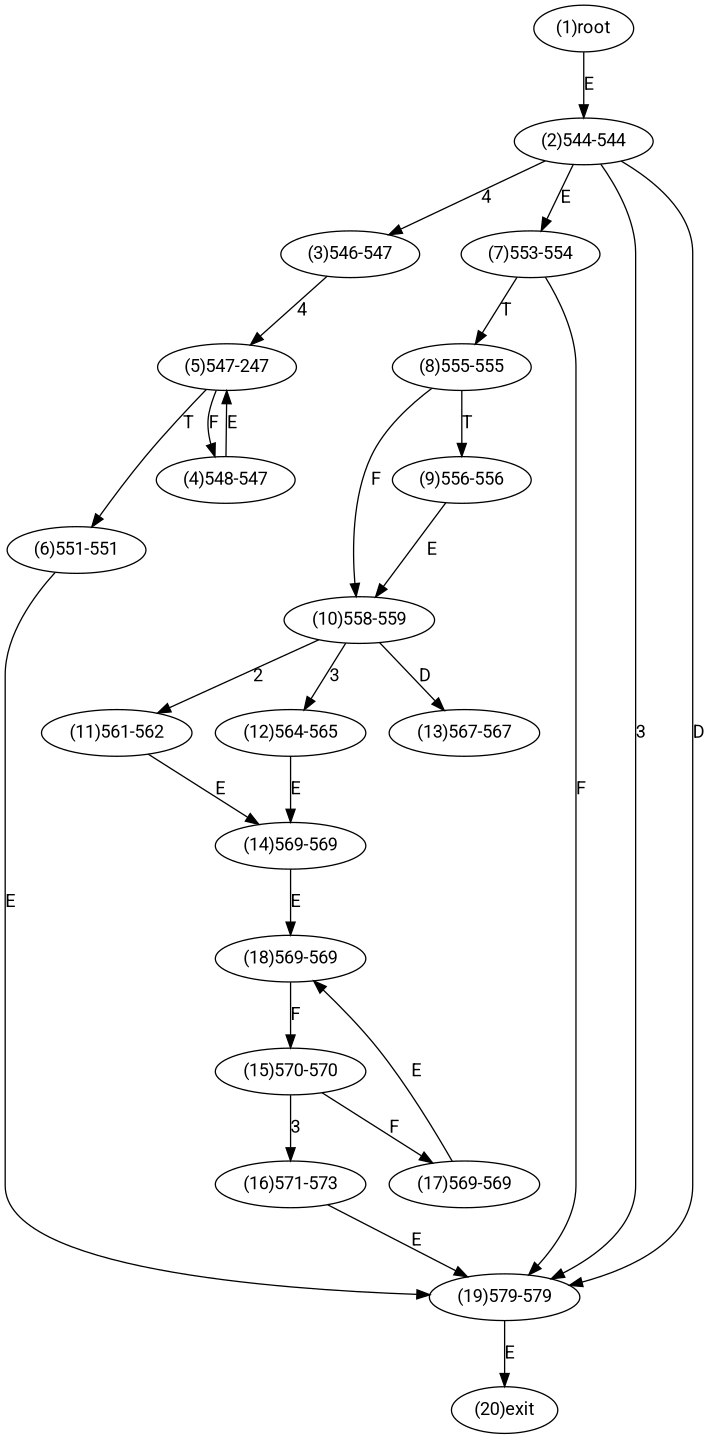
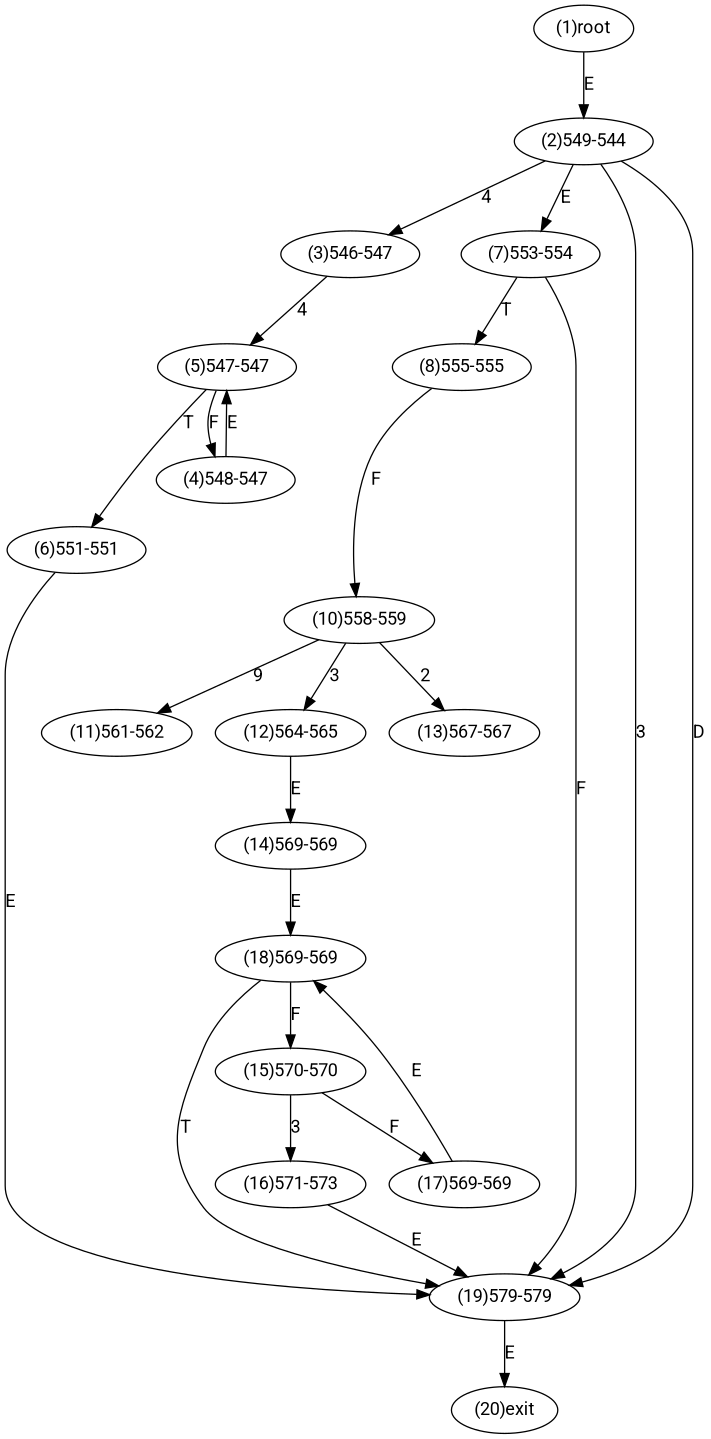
node "(2)544-544": label "(2)544-544" -> "(2)549-544"
node "(5)547-247": label "(5)547-247" -> "(5)547-547"
node "(9)556-556": removed
edge "(10)558-559" -> "(11)561-562": label "2" -> "9"
edge "(10)558-559" -> "(13)567-567": label "D" -> "2"
edge "(11)561-562" -> "(14)569-569": removed, label "E"
edge "(18)569-569" -> "(19)579-579": added, label "T"
